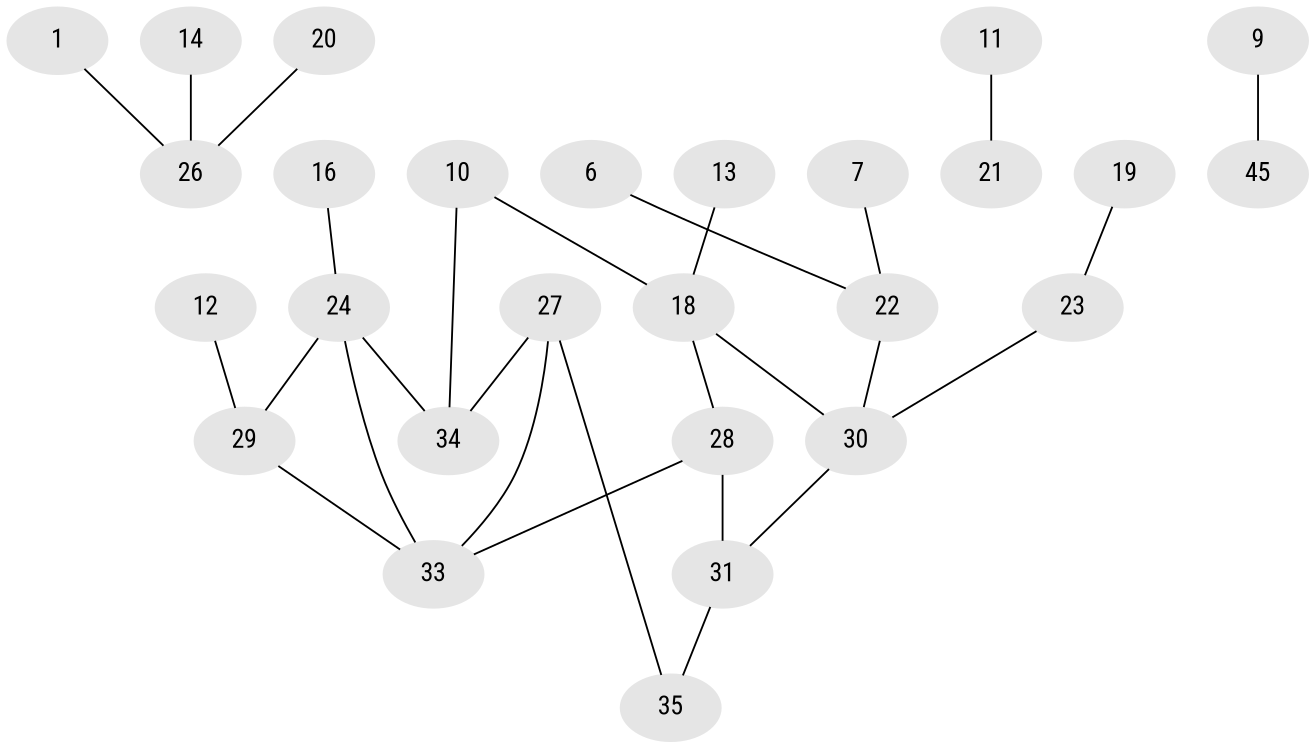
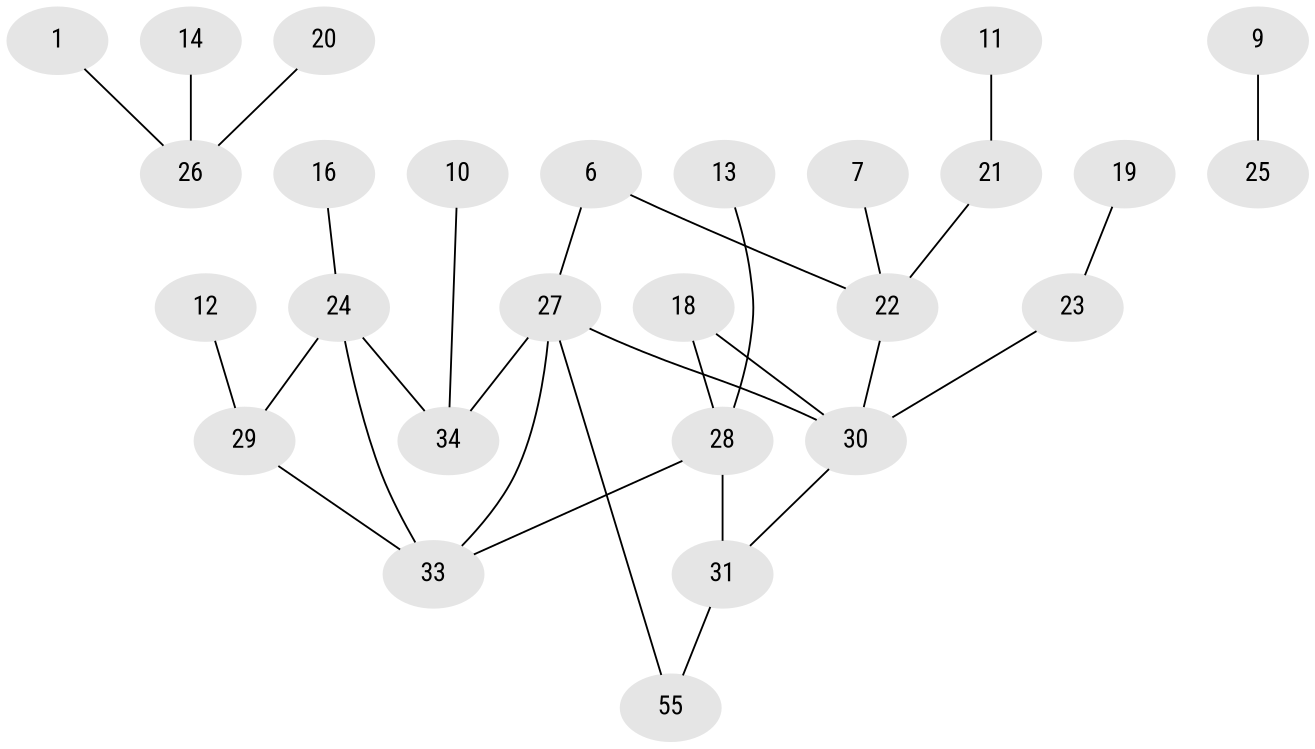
node "45": label "45" -> "25"
edge "6" -- "27": added
edge "10" -- "18": removed
edge "13" -- "18": now "13" -- "28"
edge "21" -- "22": added
edge "27" -- "30": added
node "35": label "35" -> "55"
